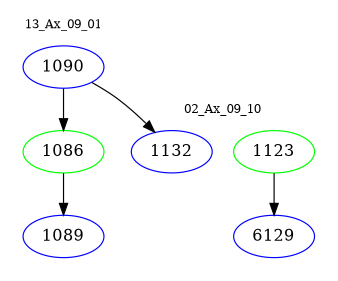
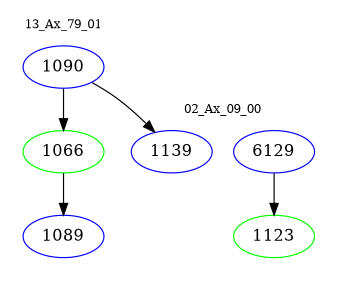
cluster "13_Ax_09_01": label "13_Ax_09_01" -> "13_Ax_79_01"
cluster "02_Ax_09_10": label "02_Ax_09_10" -> "02_Ax_09_00"
node "1086": label "1086" -> "1066"
node "1132": label "1132" -> "1139"
edge "1123" -> "6129": reversed
